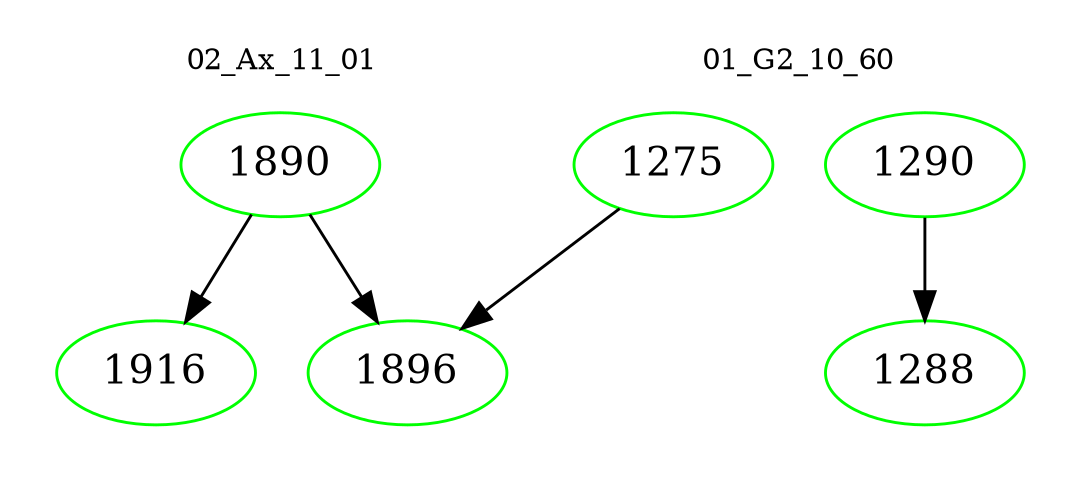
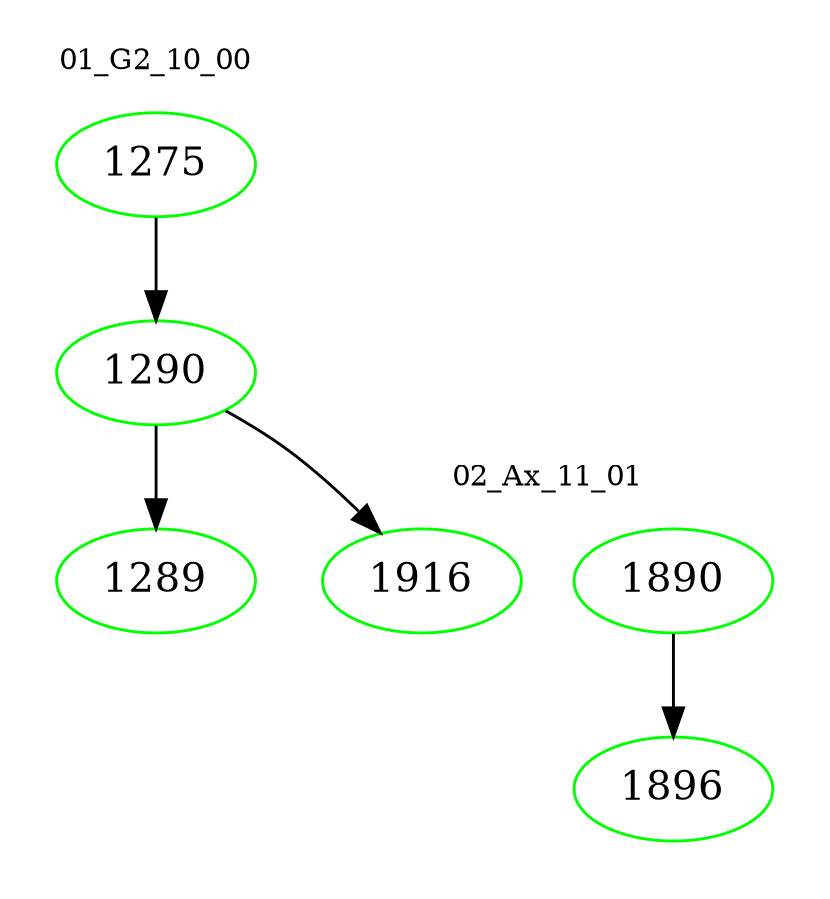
cluster "01_G2_10_60": label "01_G2_10_60" -> "01_G2_10_00"
edge "1275" -> "1896": now "1275" -> "1290"
edge "1890" -> "1916": now "1290" -> "1916"
node "1288": label "1288" -> "1289"
